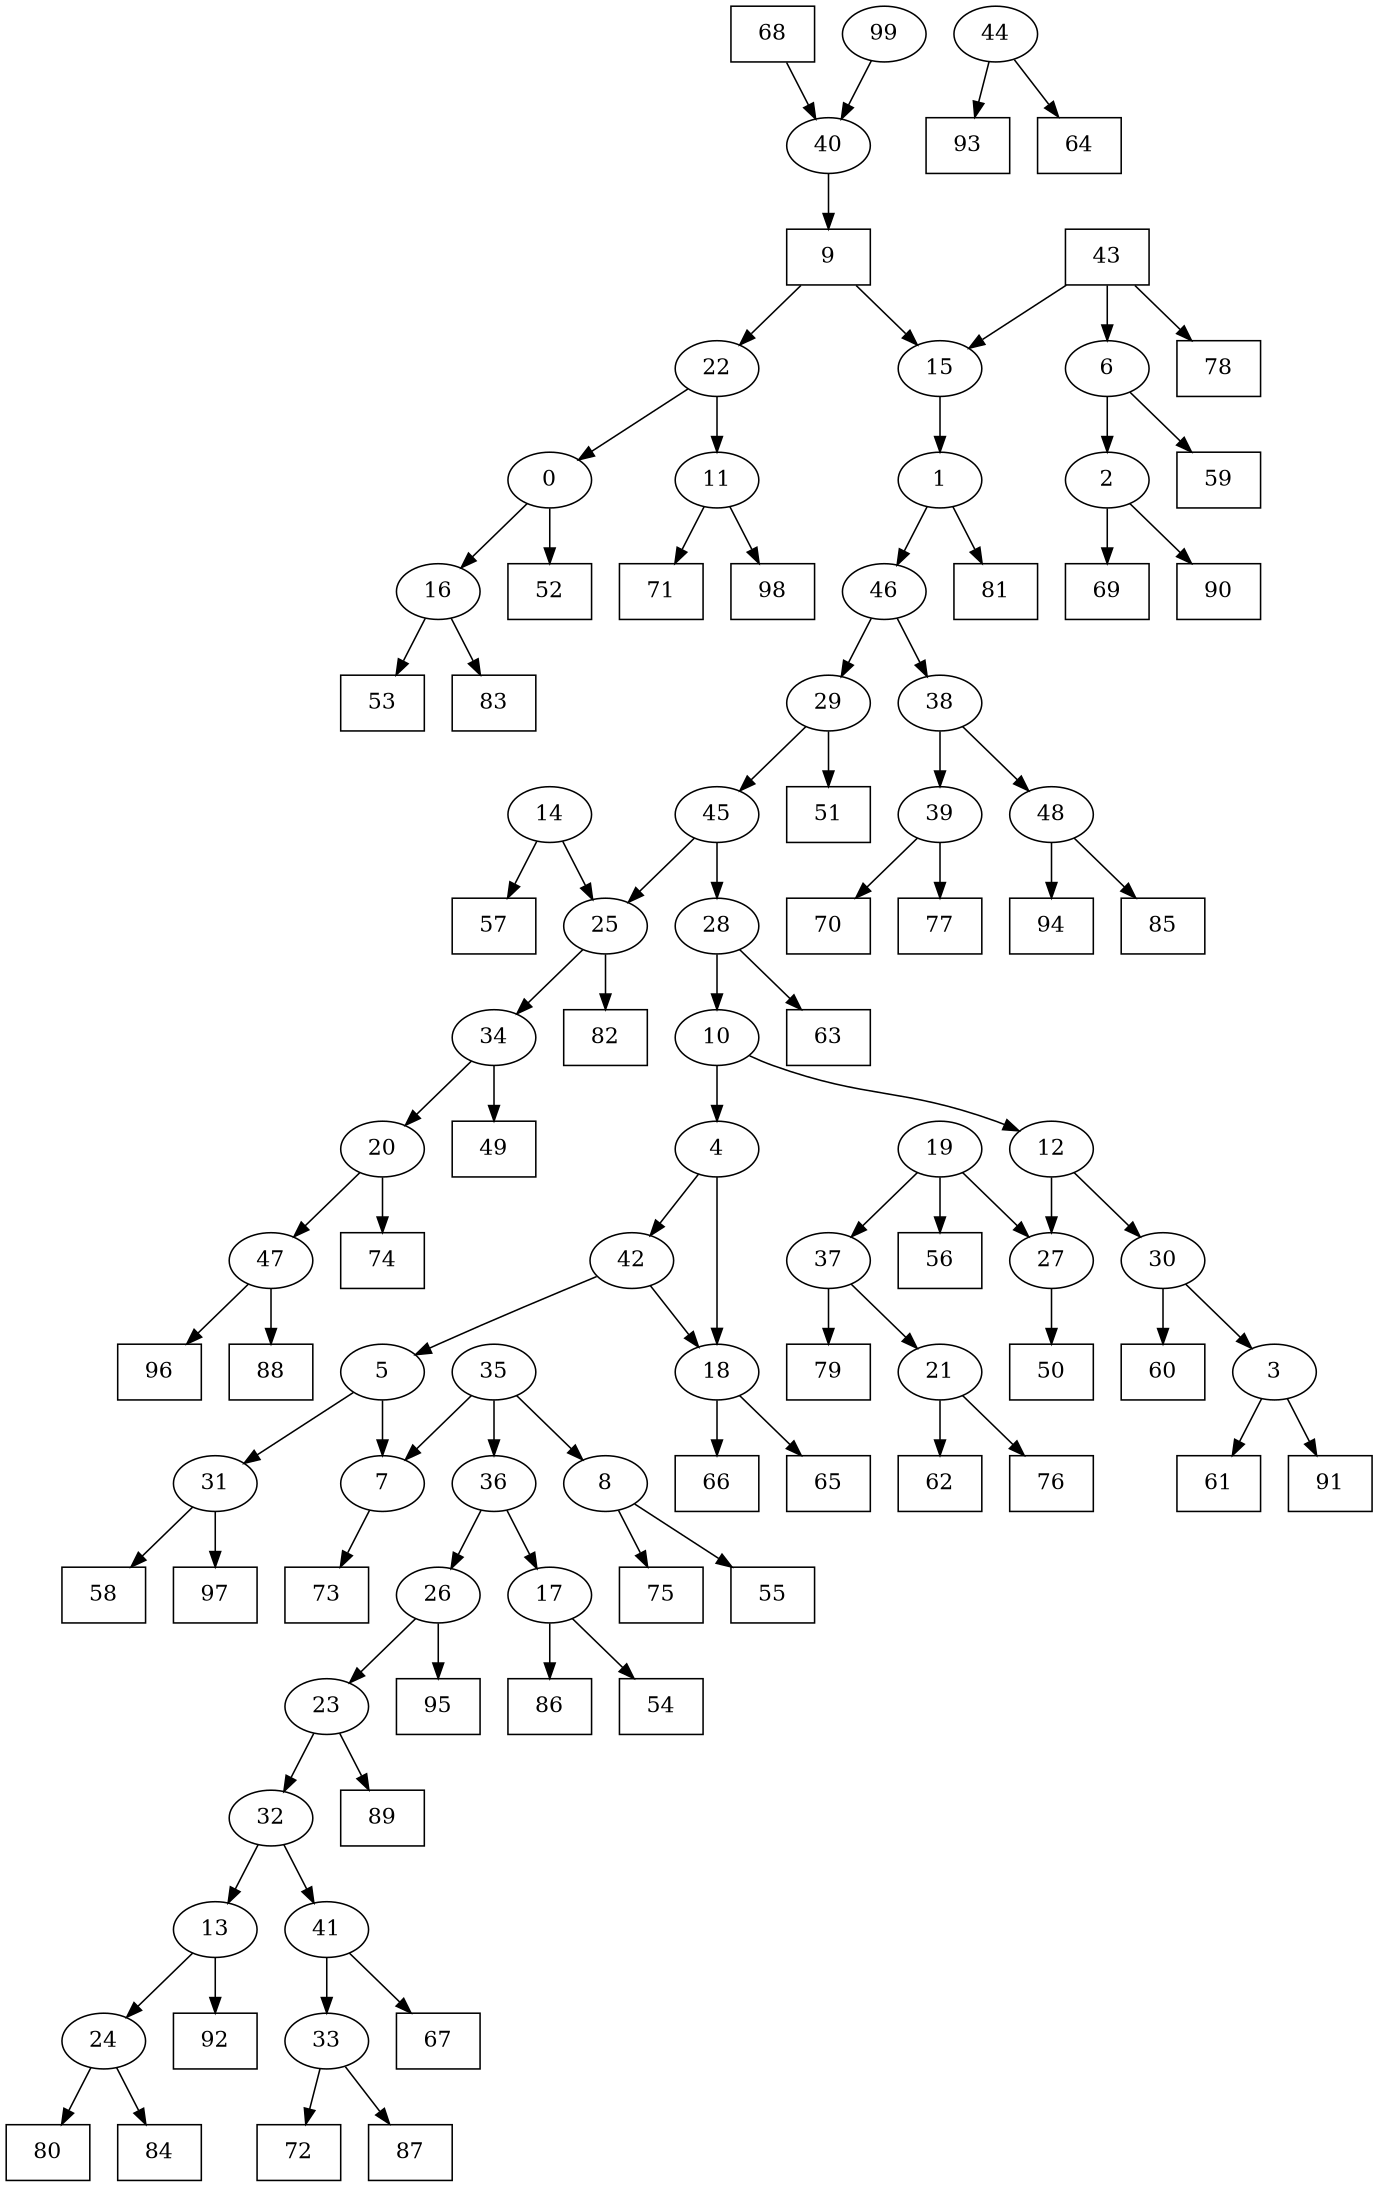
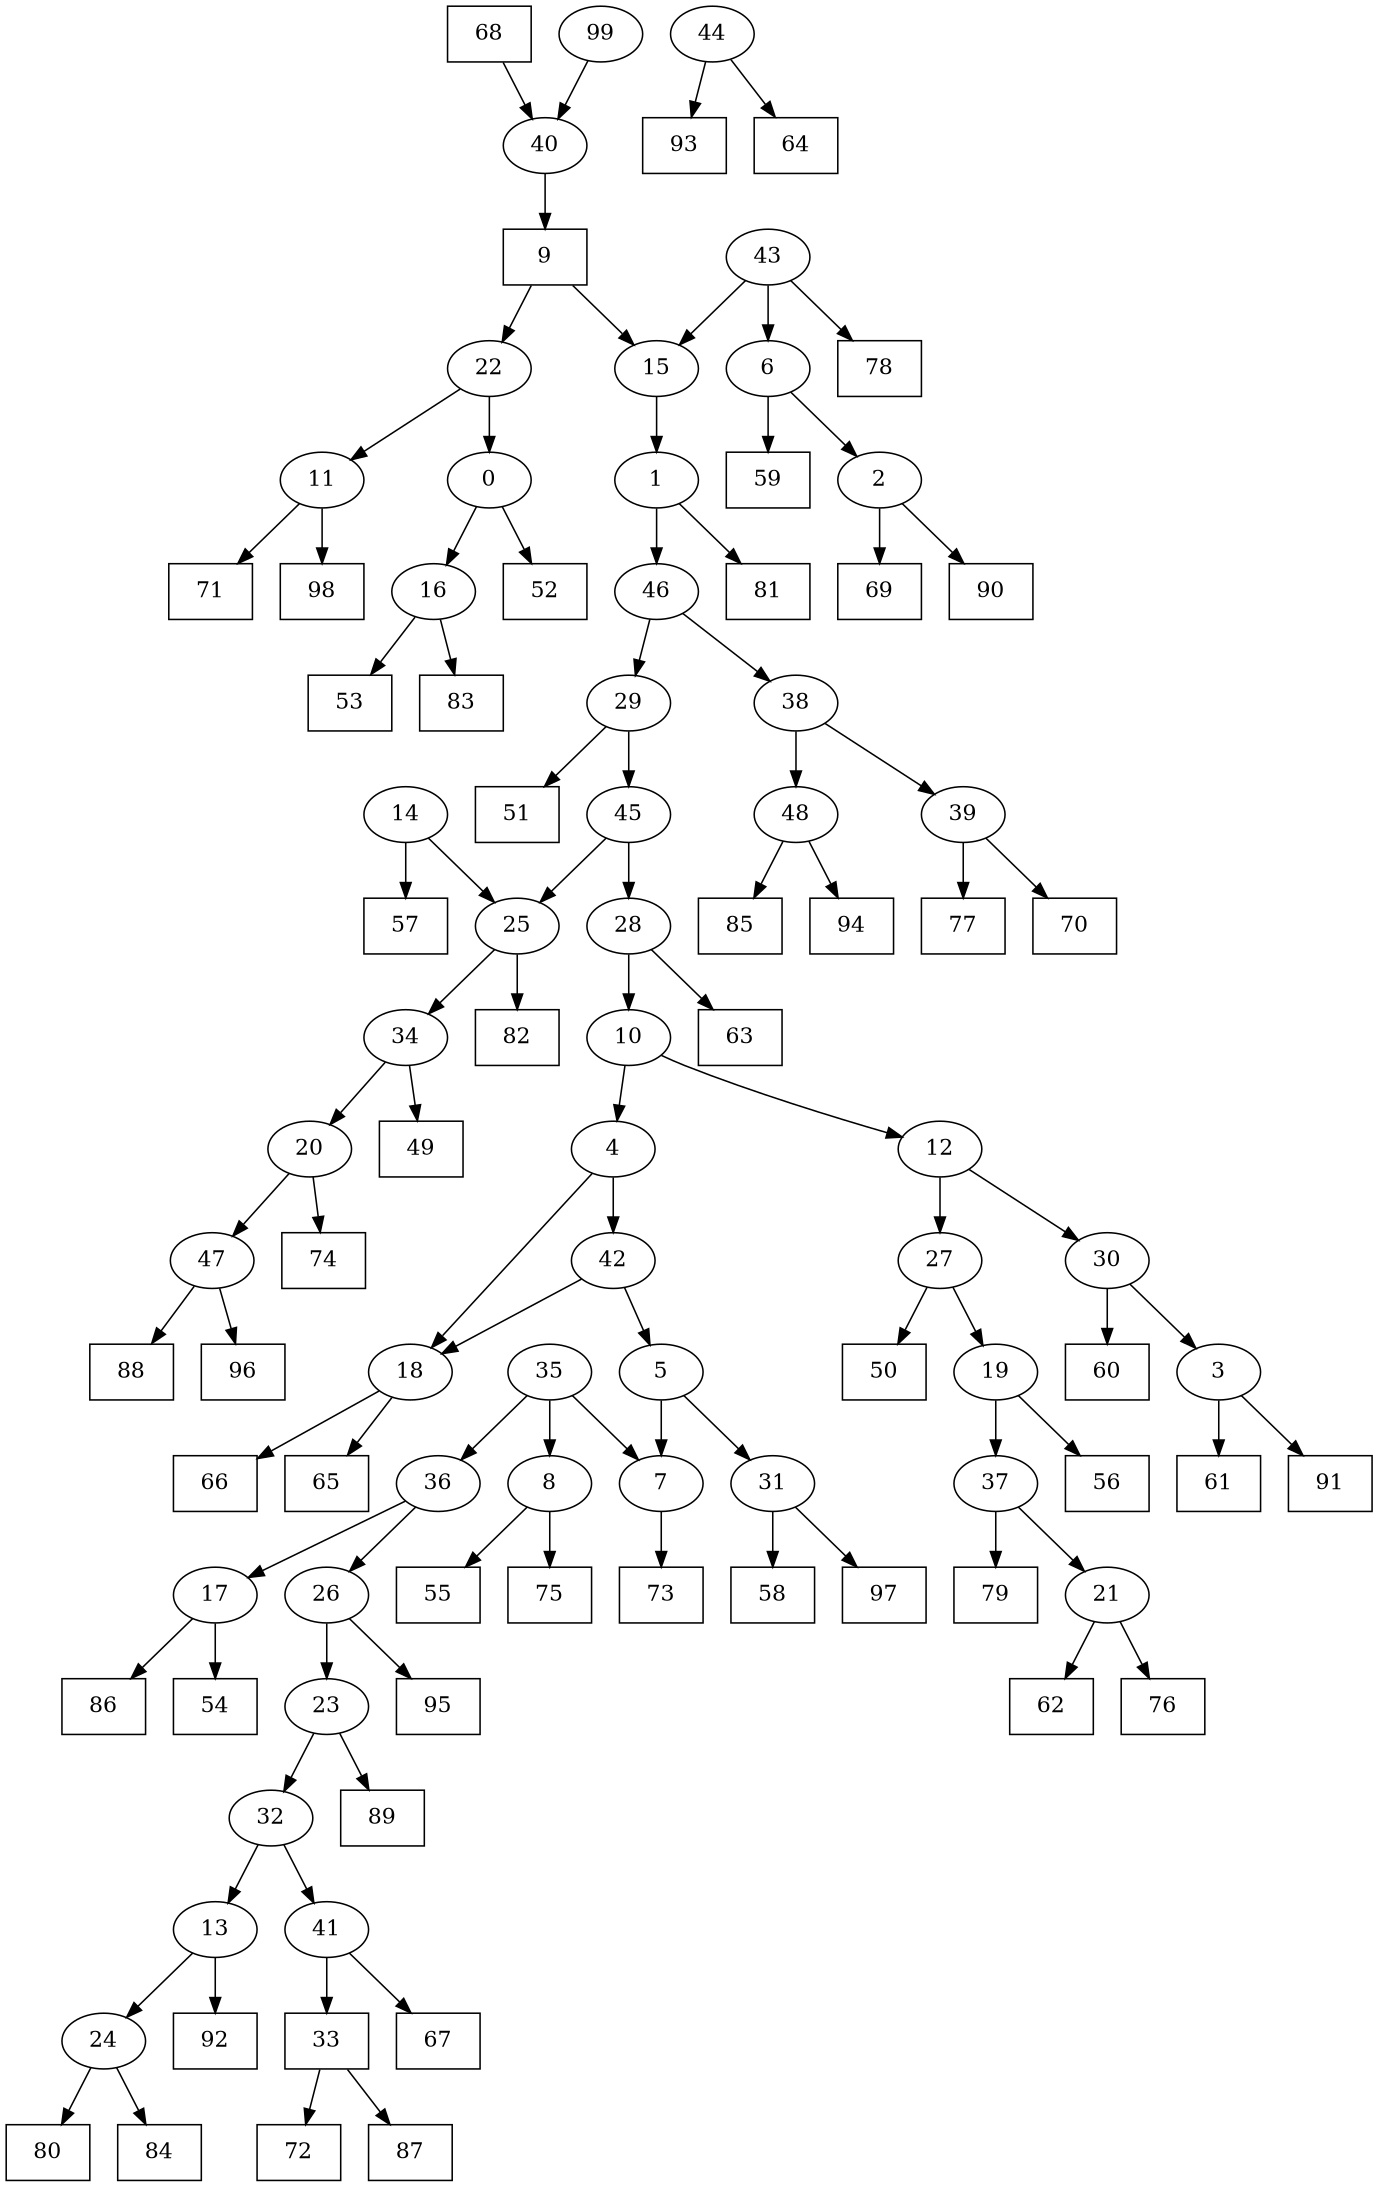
node "43": shape box -> ellipse
edge "19" -> "27": reversed
node "33": shape ellipse -> box
